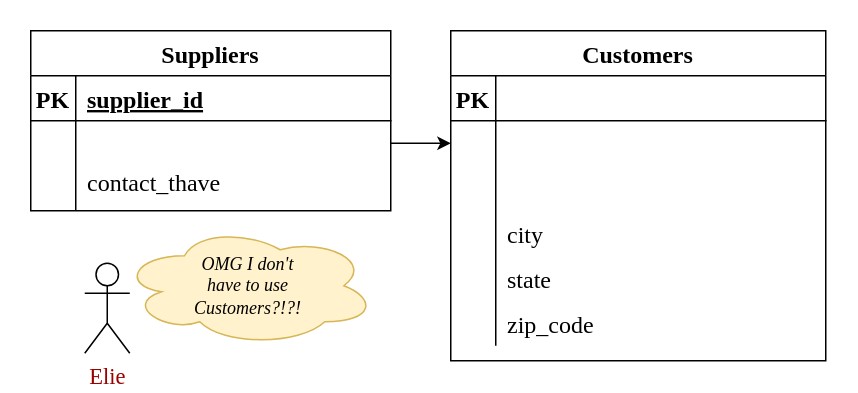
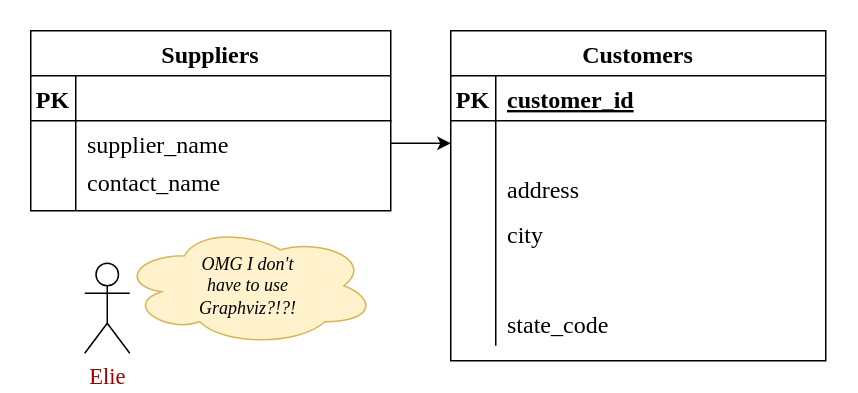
node "supplier_id": removed
node "customer_id": added
node "supplier_name": added
node "contact_thave": label "contact_thave" -> "contact_name"
node "address": added
node "state": removed
node "OMG I don'thave to useCustomers?!?!": label "OMG I don'thave to useCustomers?!?!" -> "OMG I don'thave to useGraphviz?!?!"
node "zip_code": label "zip_code" -> "state_code"
